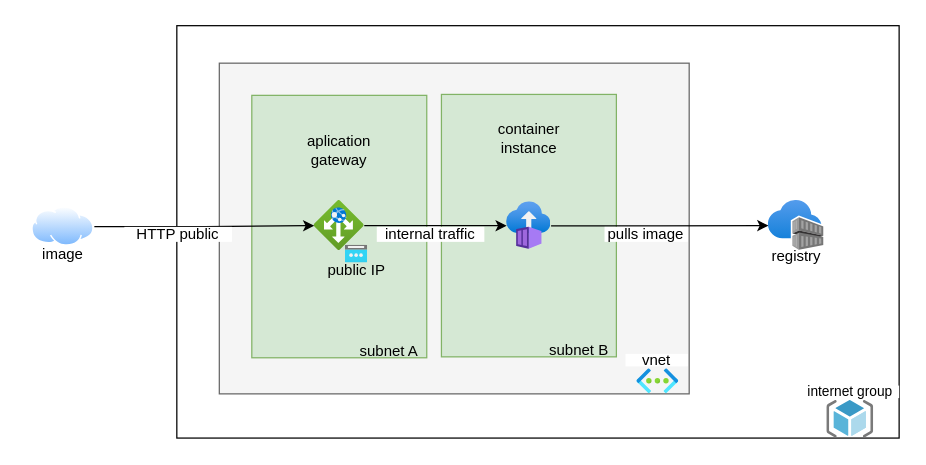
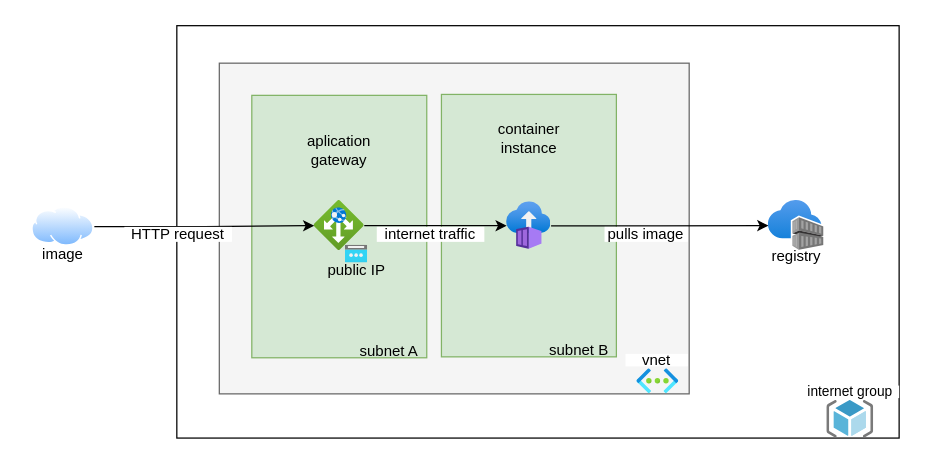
node "HTTP public": label "HTTP public" -> "HTTP request"
node "internal traffic": label "internal traffic" -> "internet traffic"
